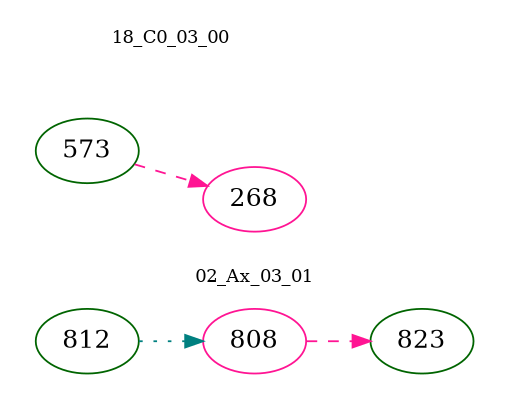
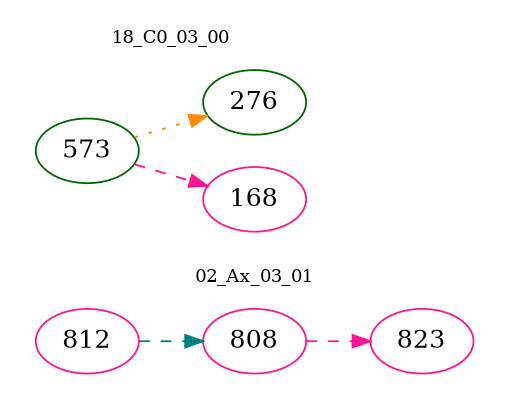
node "276": added
node "268": label "268" -> "168"
node "812": color darkgreen -> deeppink
edge "812" -> "808": style dotted -> dashed
node "823": color darkgreen -> deeppink
